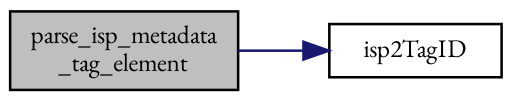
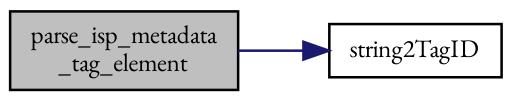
node "isp2TagID": label "isp2TagID" -> "string2TagID"
